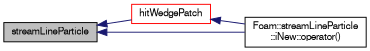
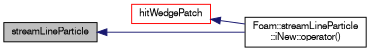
edge "hitWedgePatch" -> "streamLineParticle": removed
